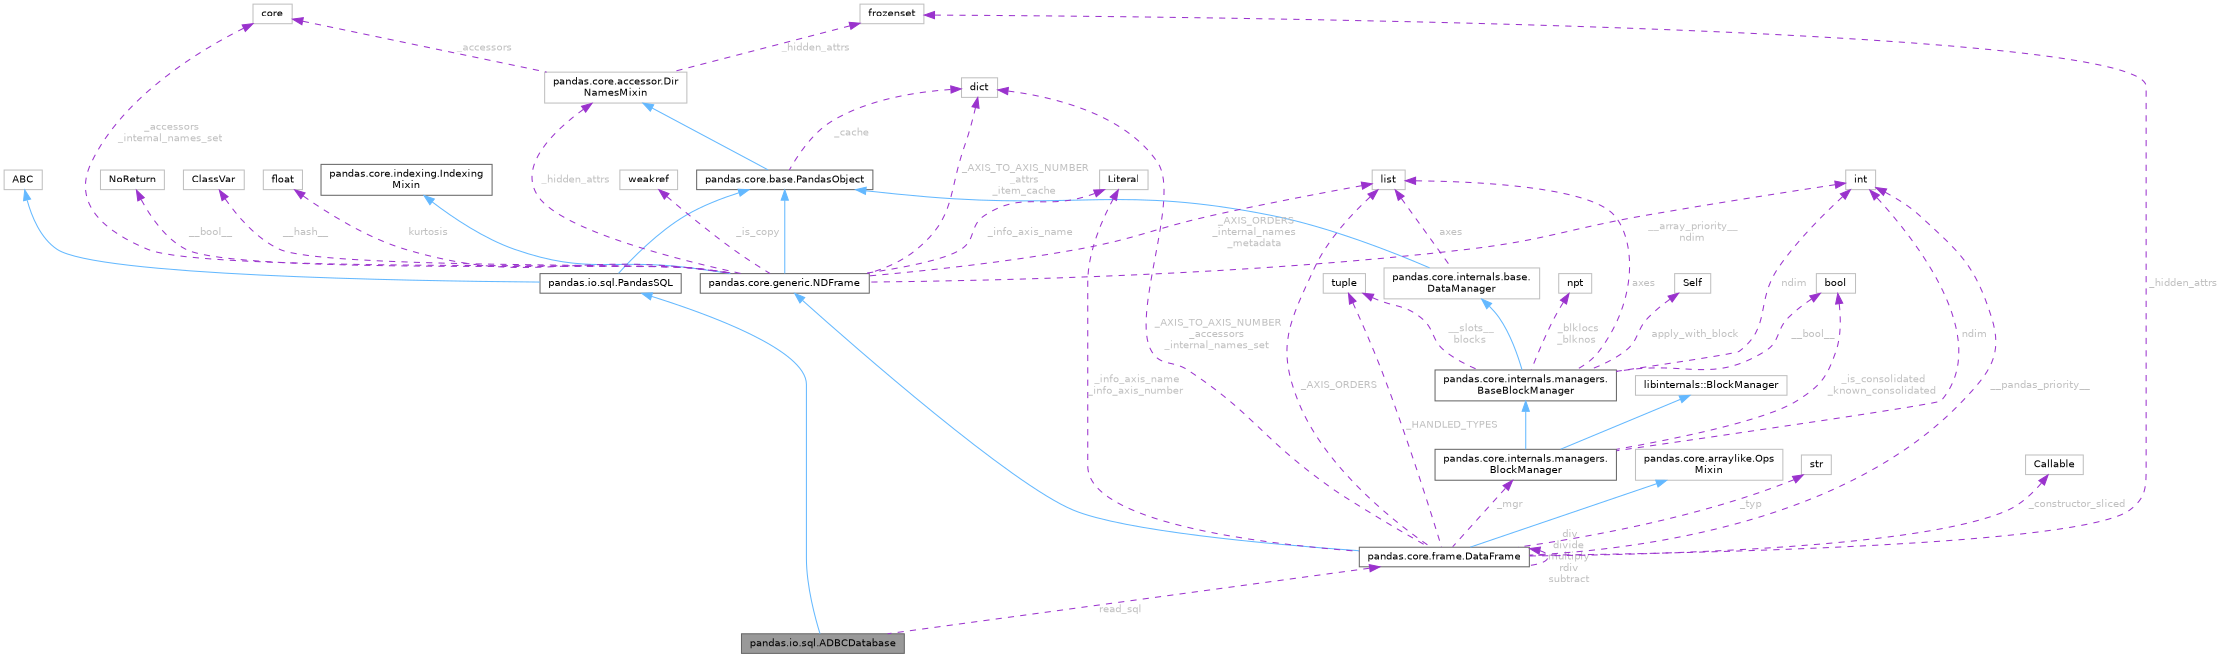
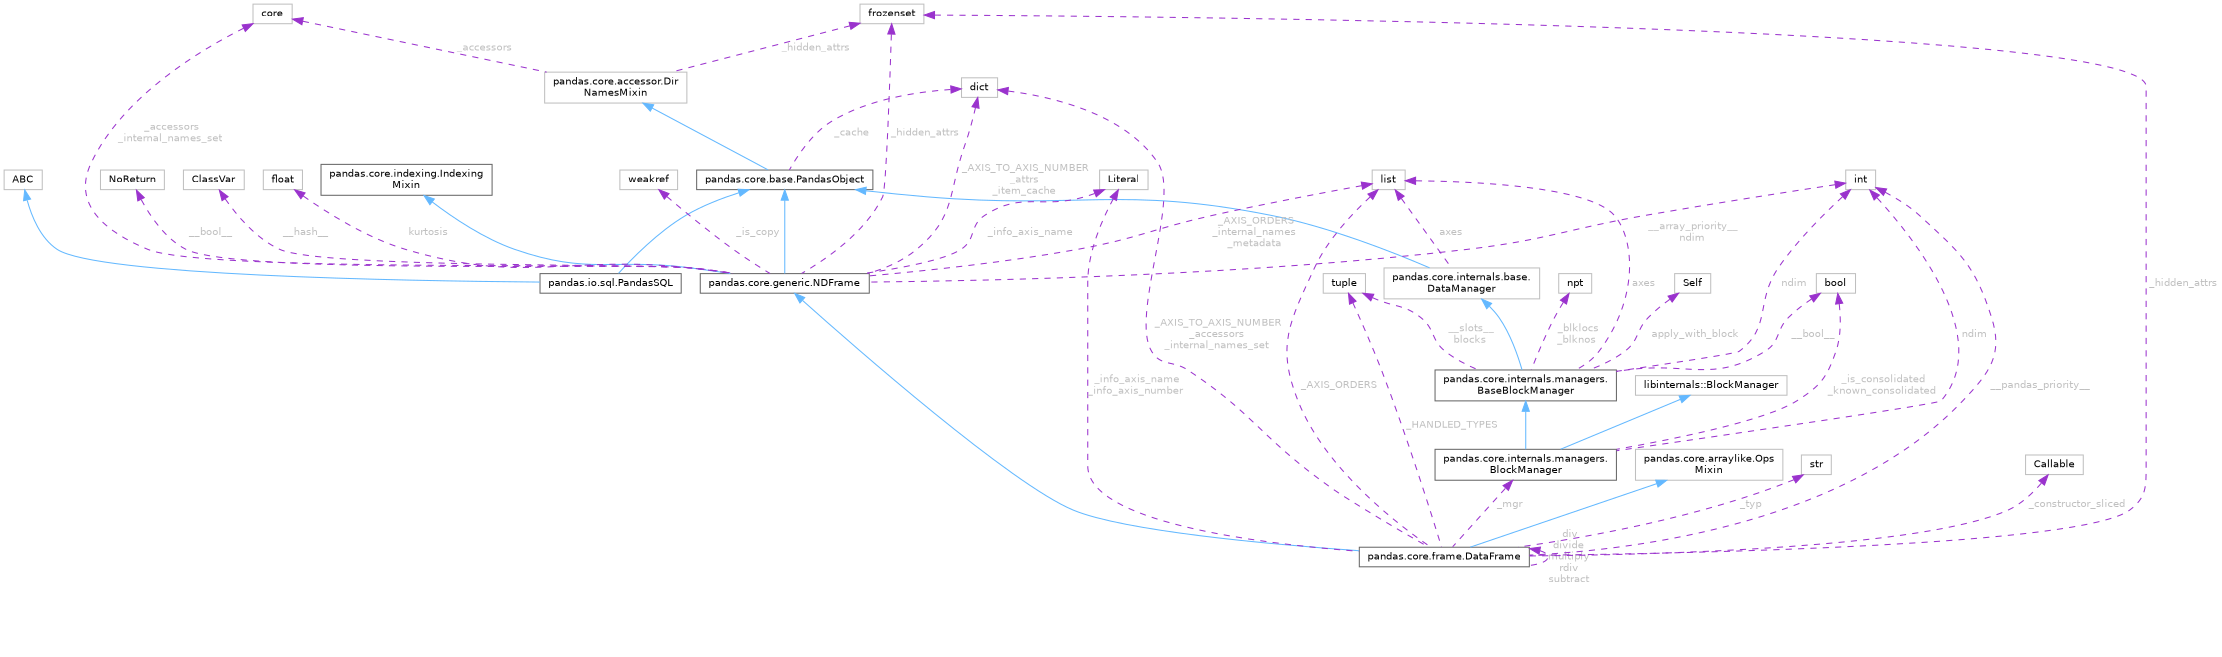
edge "pandas.core.generic.NDFrame" -> "pandas.core.accessor.Dir NamesMixin": now "pandas.core.generic.NDFrame" -> "frozenset"
node "pandas.io.sql.ADBCDatabase": removed
